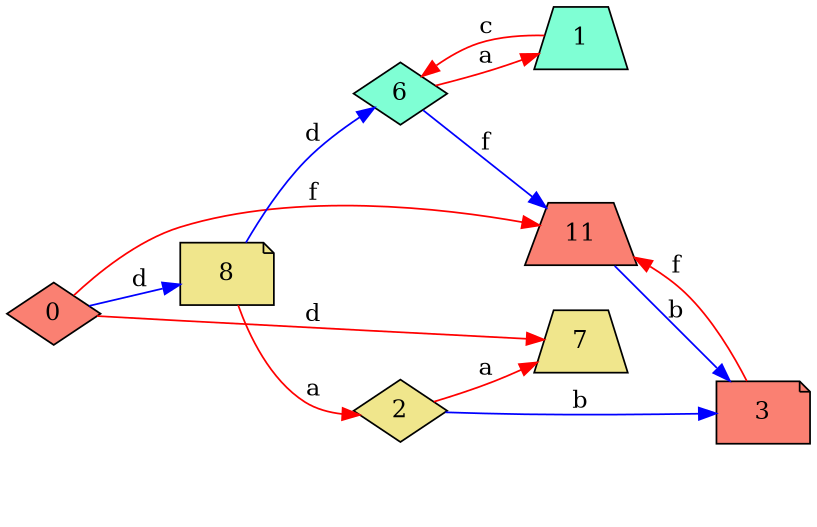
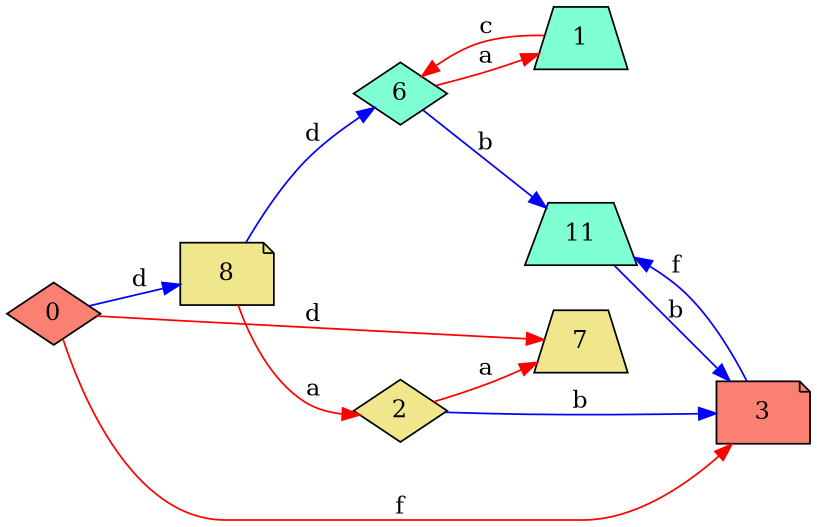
edge "6" -> "11": label "f" -> "b"
edge "0" -> "11": now "0" -> "3"
node "11": fillcolor salmon -> aquamarine
edge "3" -> "11": color red -> blue
